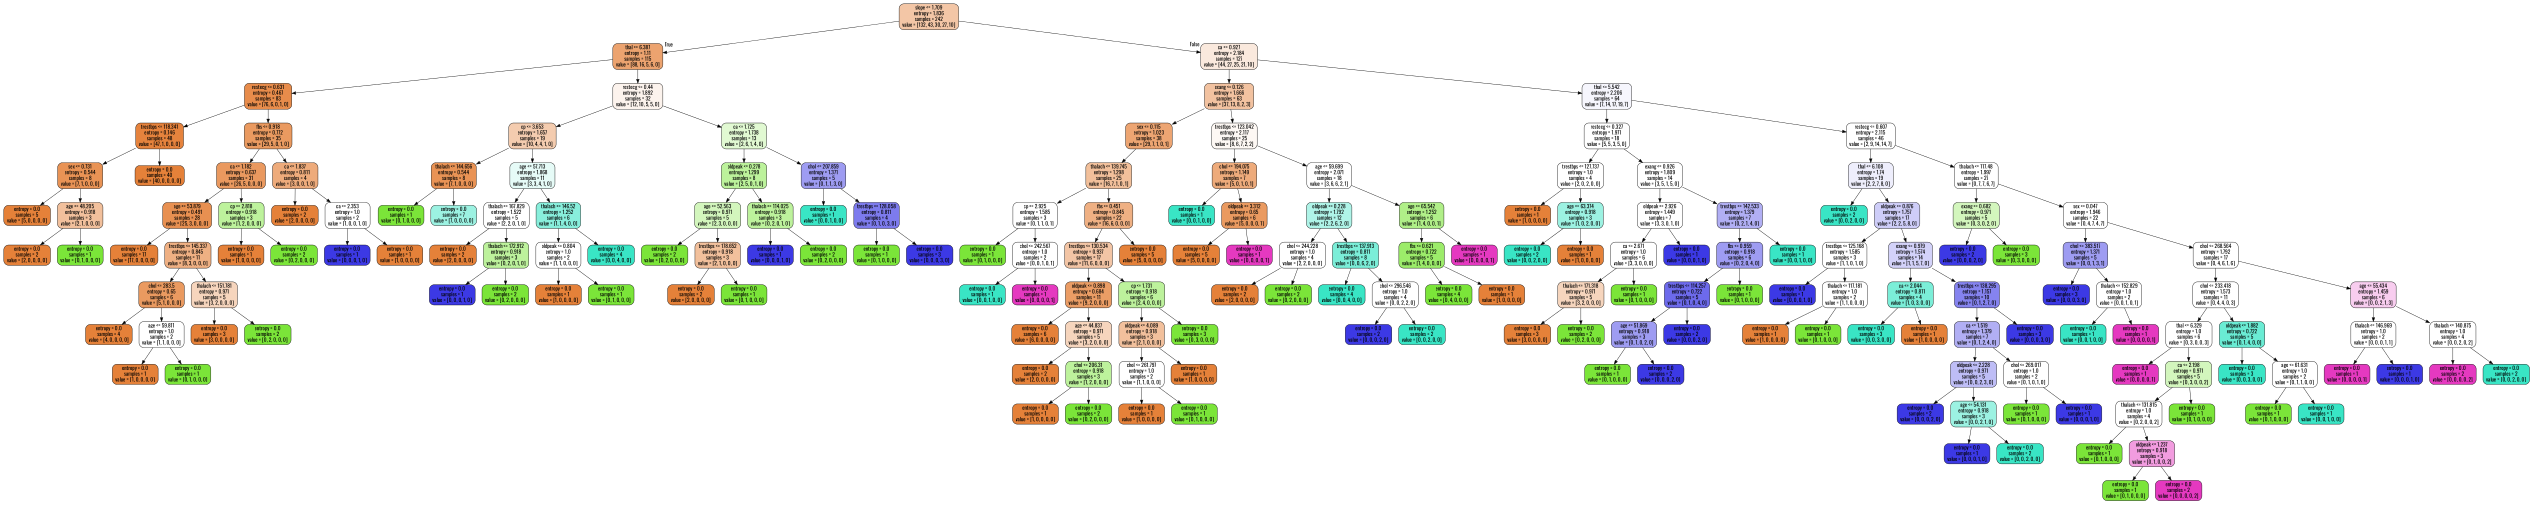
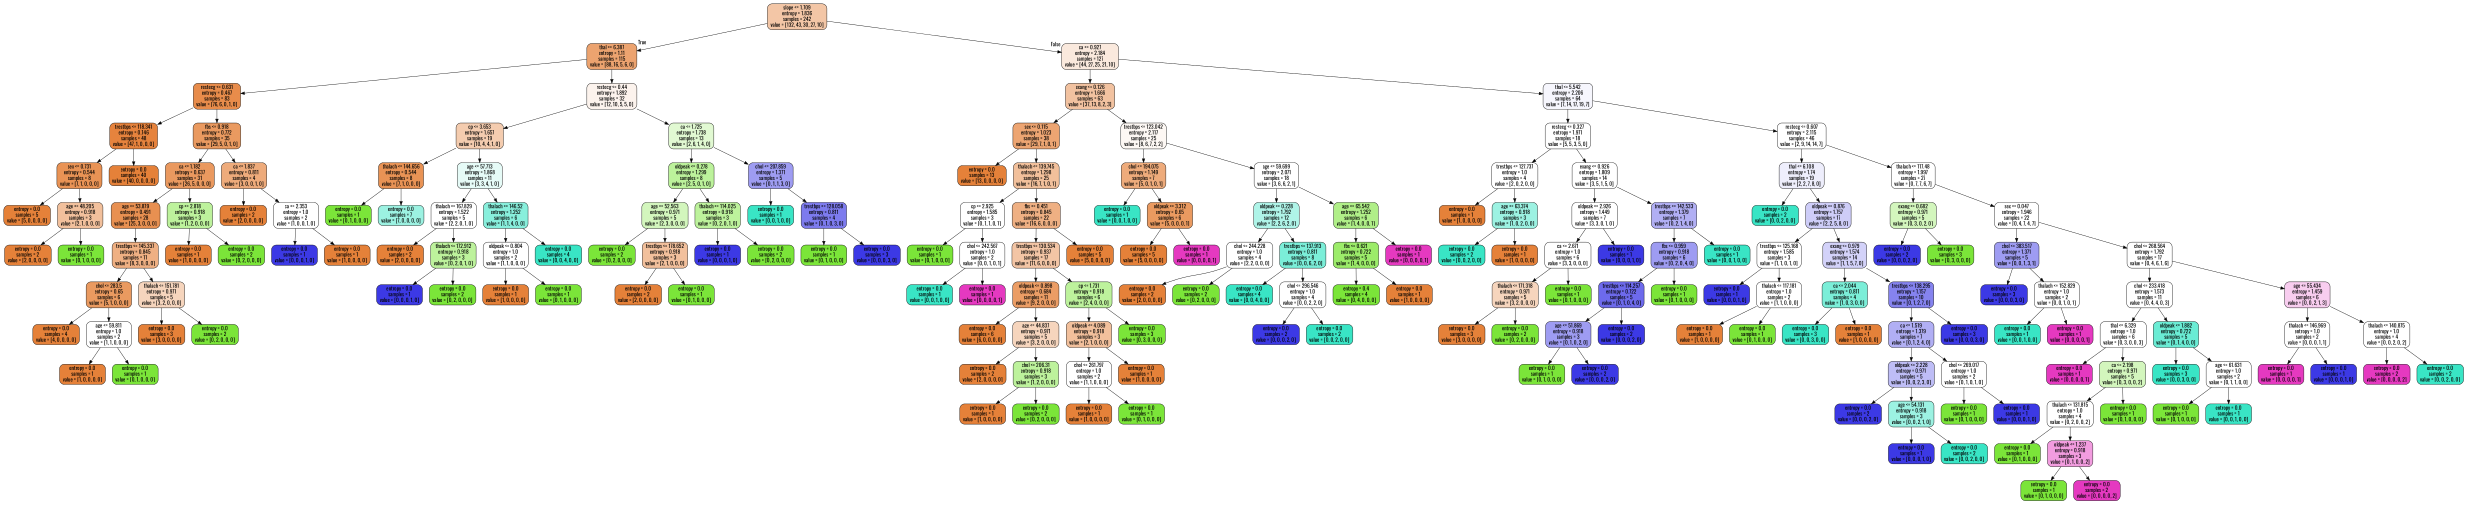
node "entropy = 0.0 samples = 13 value = [13, 0, 0, 0, 0]": added
node "entropy = 0.0 samples = 17 value = [17, 0, 0, 0, 0]": removed
node "entropy = 0.0 samples = 4 value = [0, 4, 0, 0, 0]": label "entropy = 0.0 samples = 4 value = [0, 4, 0, 0, 0]" -> "entropy = 0.4 samples = 4 value = [0, 4, 0, 0, 0]"
